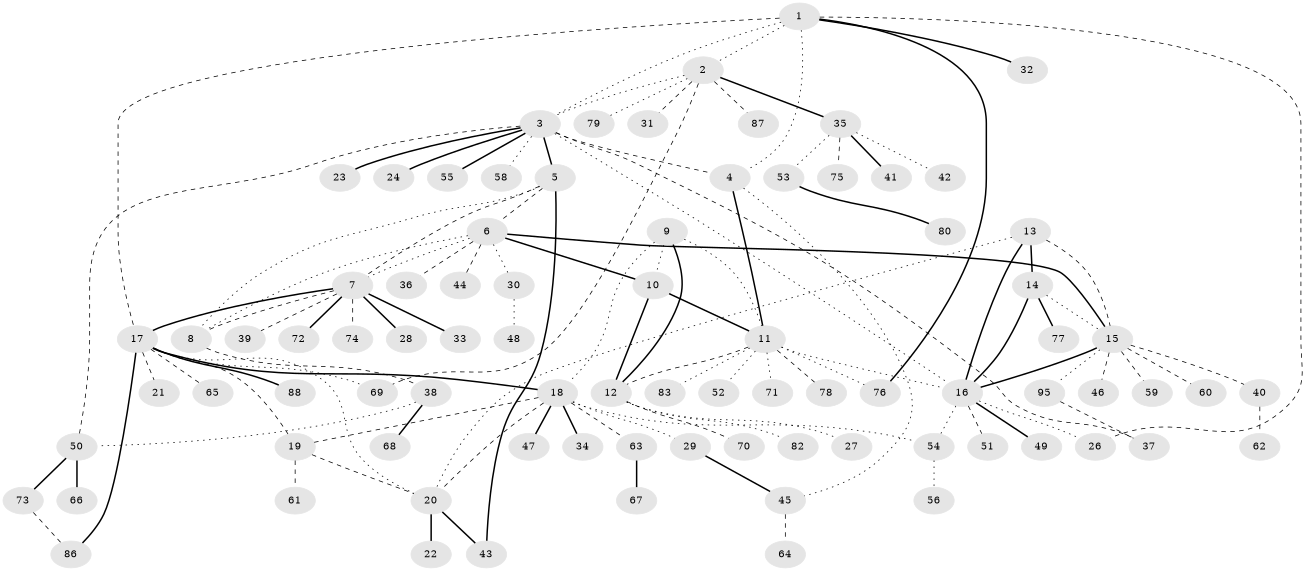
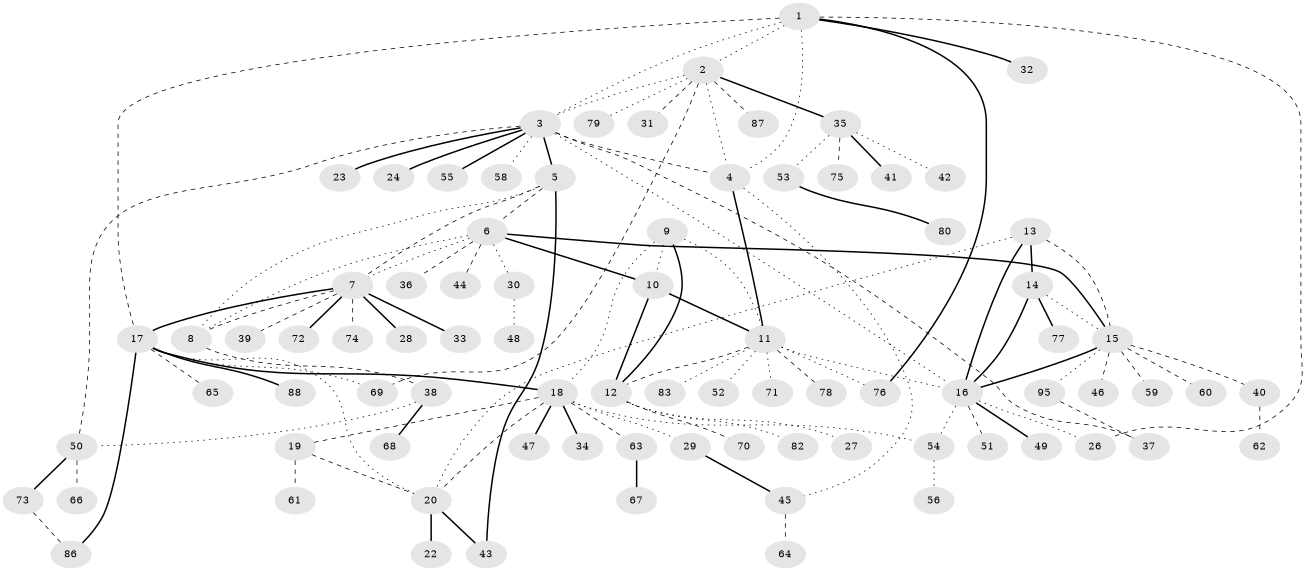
edge "2" -- "4": added
edge "17" -- "19": removed
node "21": removed
edge "50" -- "66": style bold -> dashed
